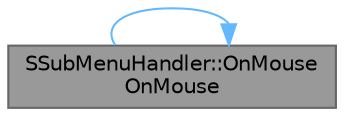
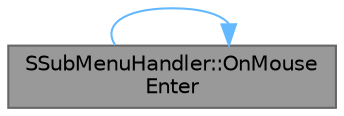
node "SSubMenuHandler::OnMouse OnMouse": label "SSubMenuHandler::OnMouse OnMouse" -> "SSubMenuHandler::OnMouse Enter"
